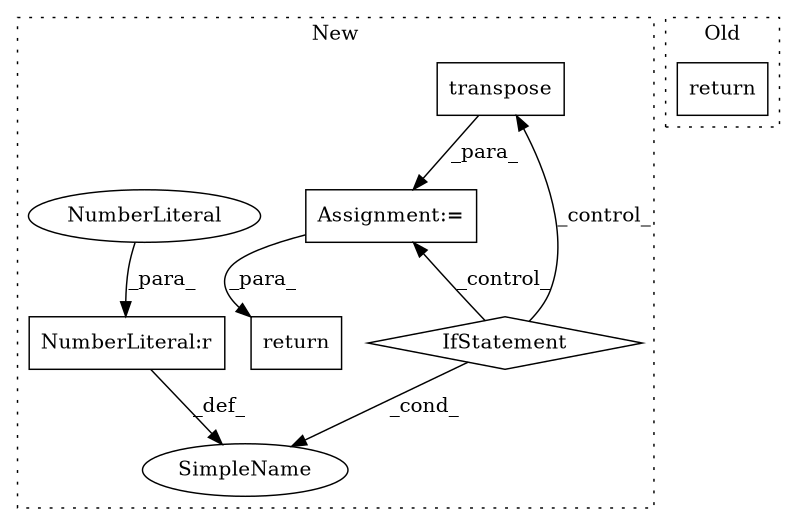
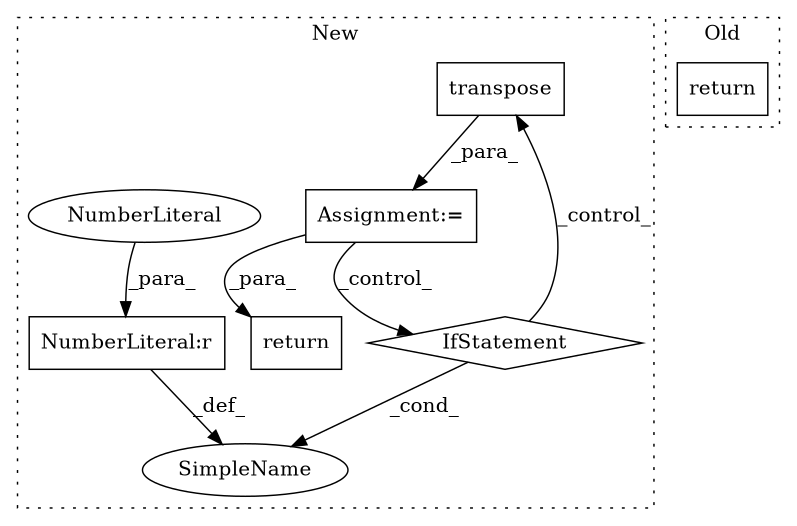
edge "IfStatement" -> "Assignment:=": reversed
